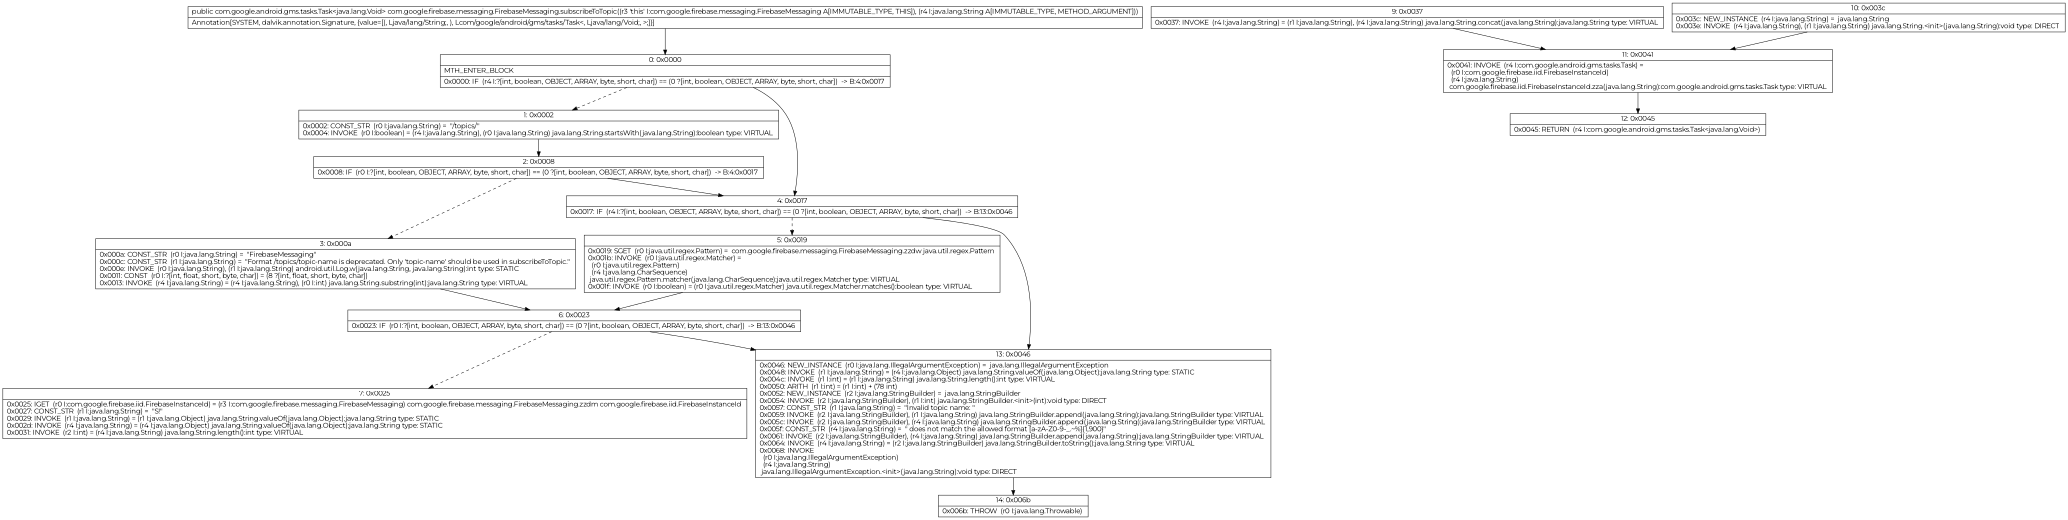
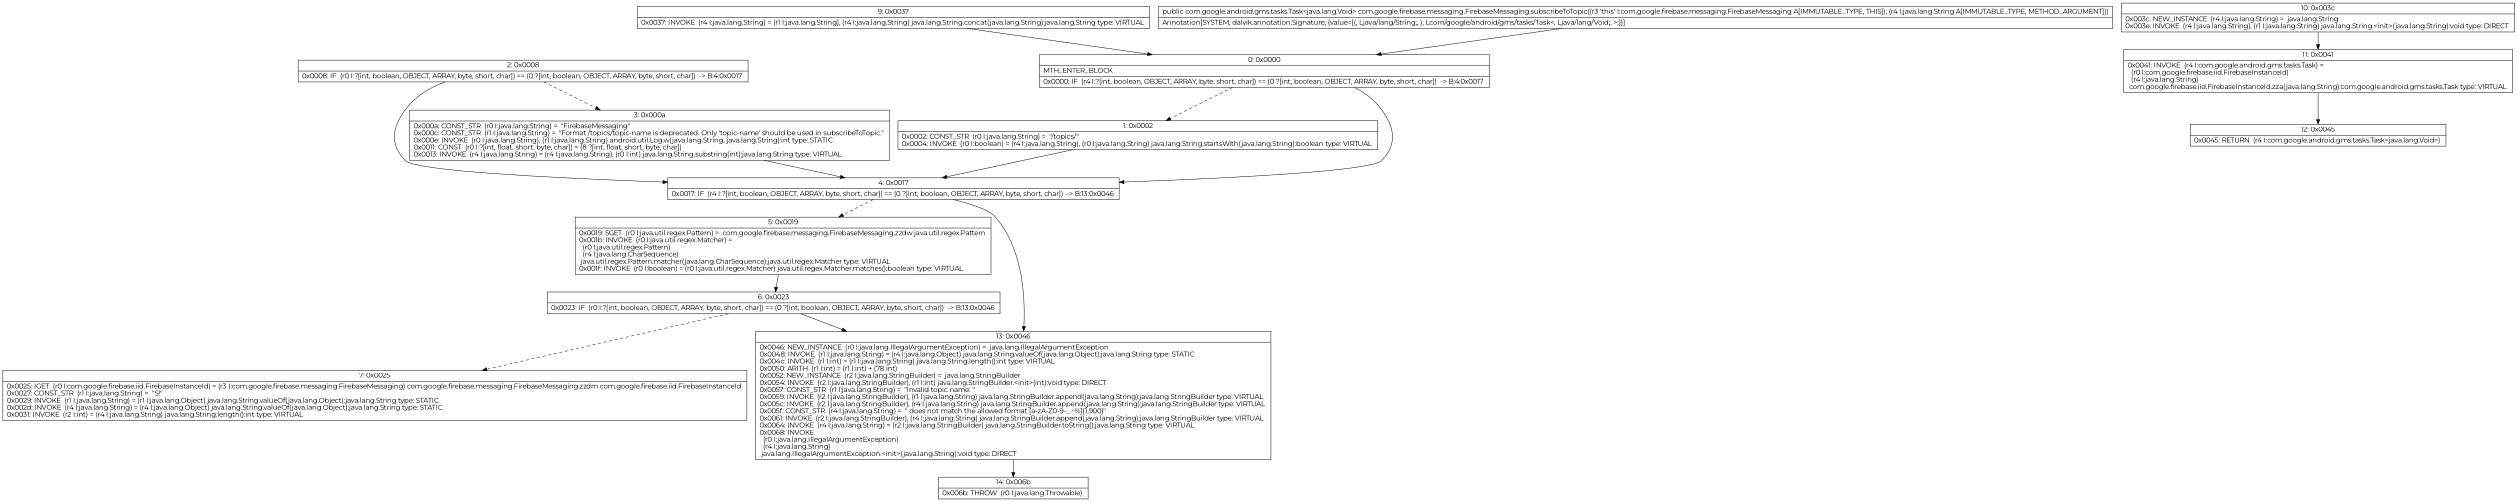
edge "9: 0x0037" -> "11: 0x0041": now "9: 0x0037" -> "0: 0x0000"
edge "1: 0x0002" -> "2: 0x0008": now "1: 0x0002" -> "4: 0x0017"
edge "3: 0x000a" -> "6: 0x0023": now "3: 0x000a" -> "4: 0x0017"
